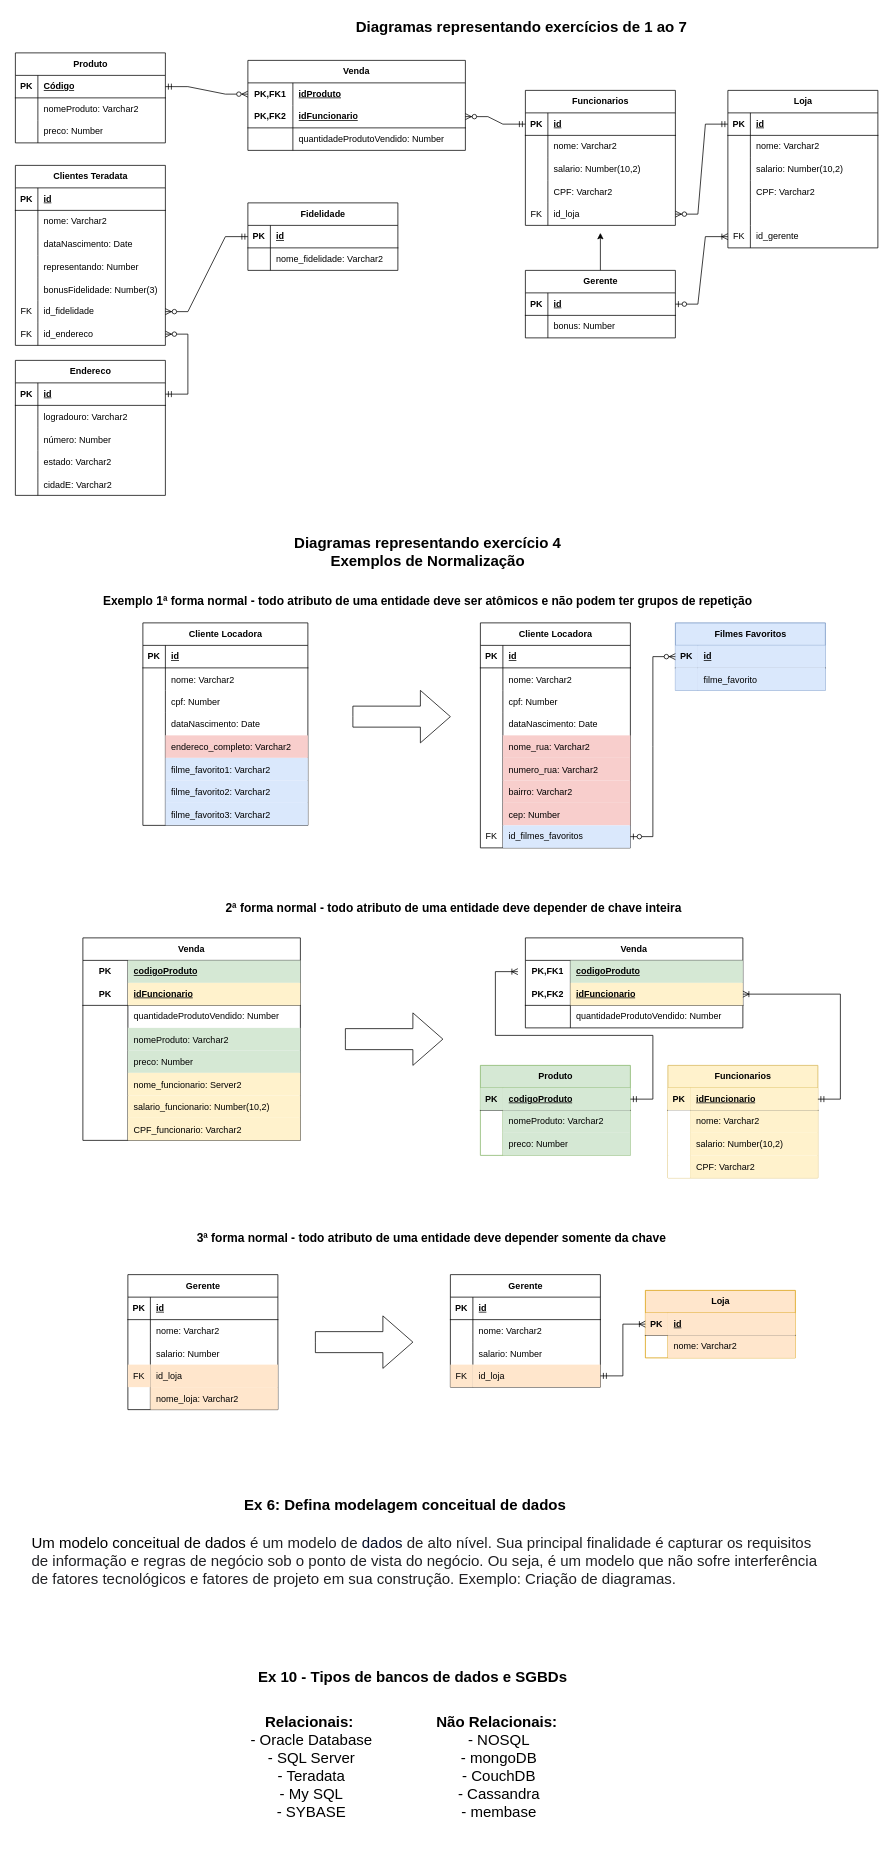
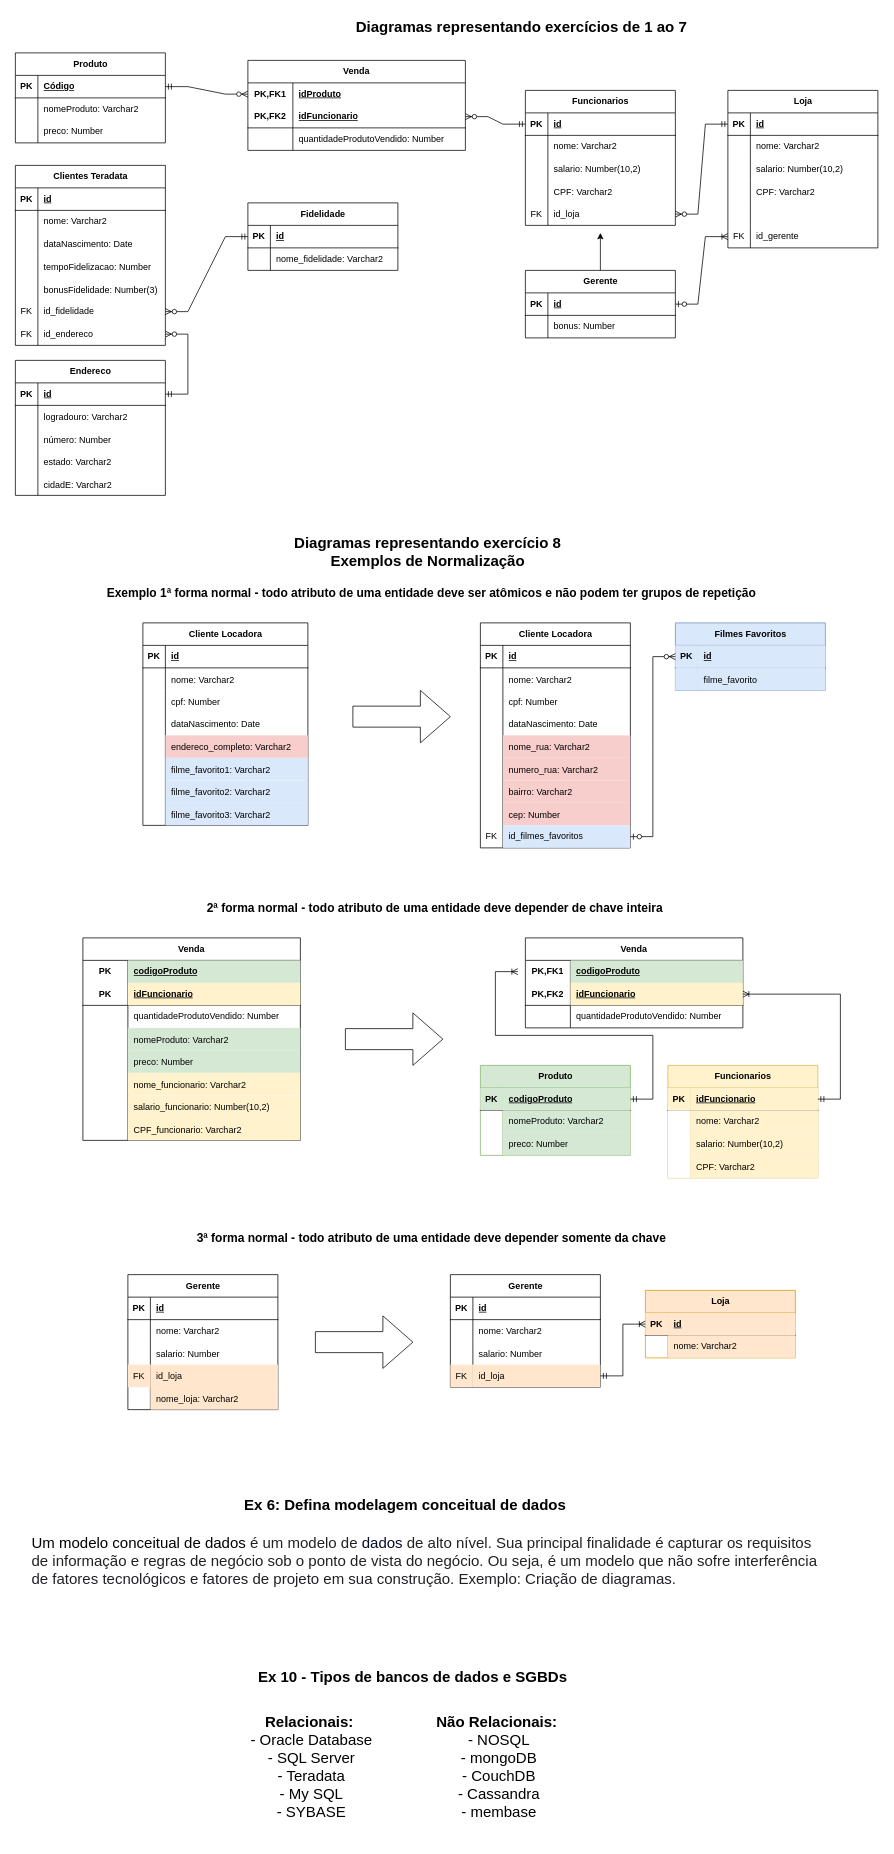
node "representando: Number": label "representando: Number" -> "tempoFidelizacao: Number"
node "Diagramas representando exercício 4 Exemplos de Normalização": label "Diagramas representando exercício 4 Exemplos de Normalização" -> "Diagramas representando exercício 8 Exemplos de Normalização"
node "Exemplo 1ª forma normal - todo atributo de uma entidade deve ser atômicos e não podem ter grupos de repetição": moved (428, 600) -> (432, 593)
node "2ª forma normal - todo atributo de uma entidade deve depender de chave inteira": moved (453, 908) -> (434, 908)
node "nome_funcionario: Server2": label "nome_funcionario: Server2" -> "nome_funcionario: Varchar2"
